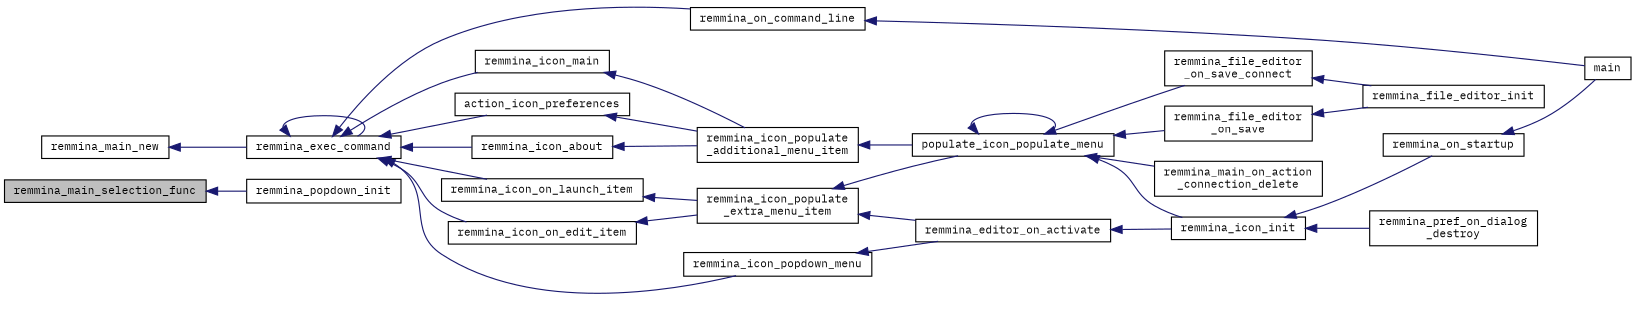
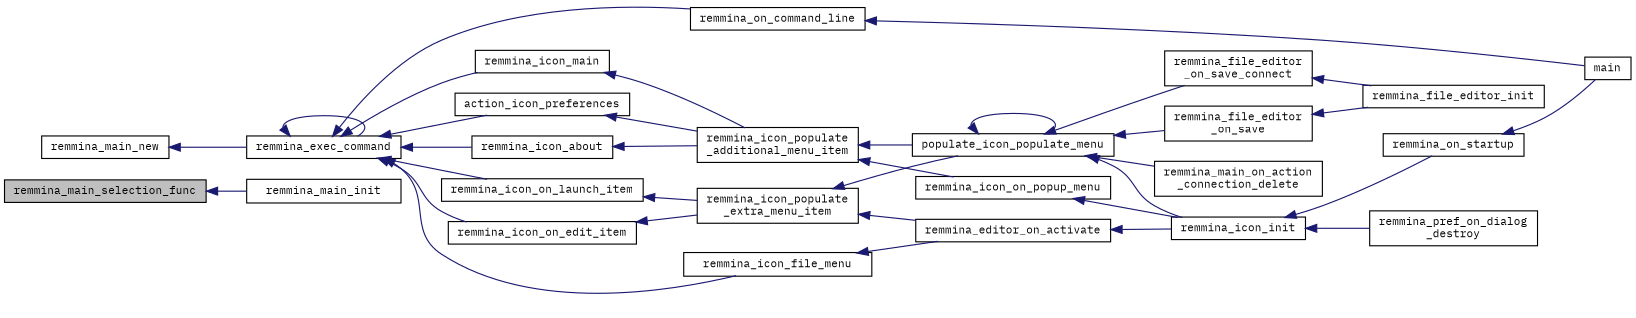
node "remmina_icon_on_popup_menu": added
node "remmina_popdown_init": label "remmina_popdown_init" -> "remmina_main_init"
node "remmina_icon_popdown_menu": label "remmina_icon_popdown_menu" -> "remmina_icon_file_menu"
